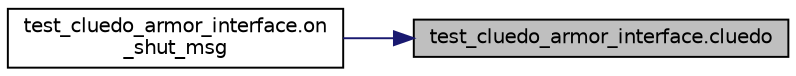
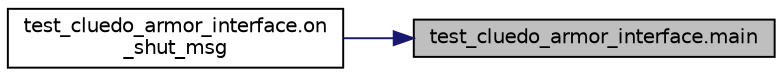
node "test_cluedo_armor_interface.cluedo": label "test_cluedo_armor_interface.cluedo" -> "test_cluedo_armor_interface.main"
